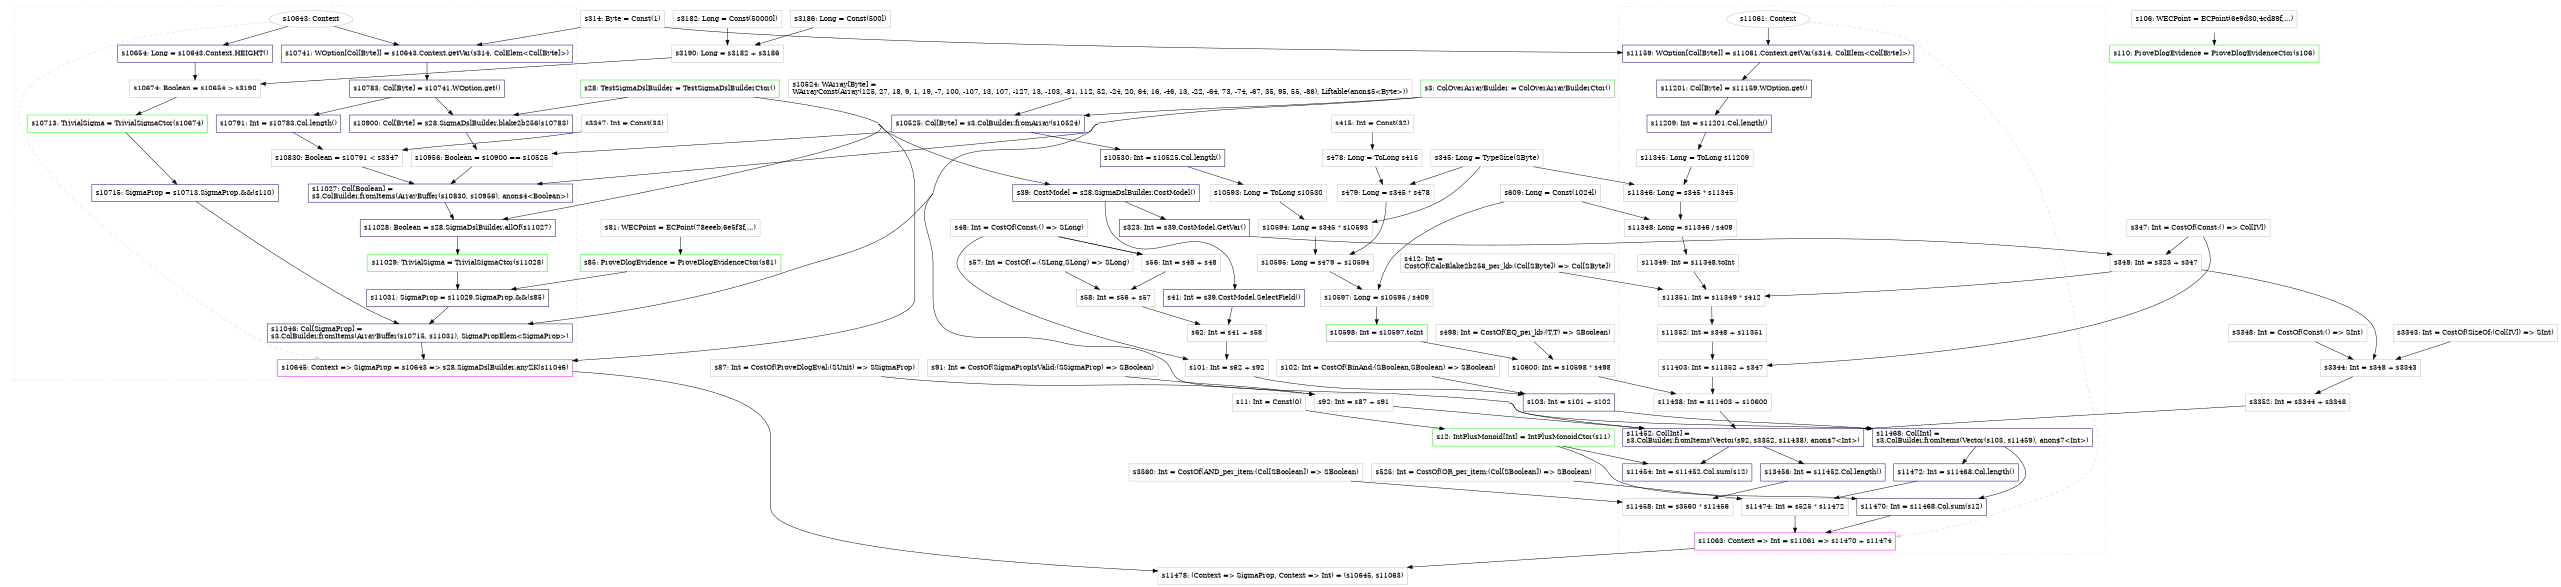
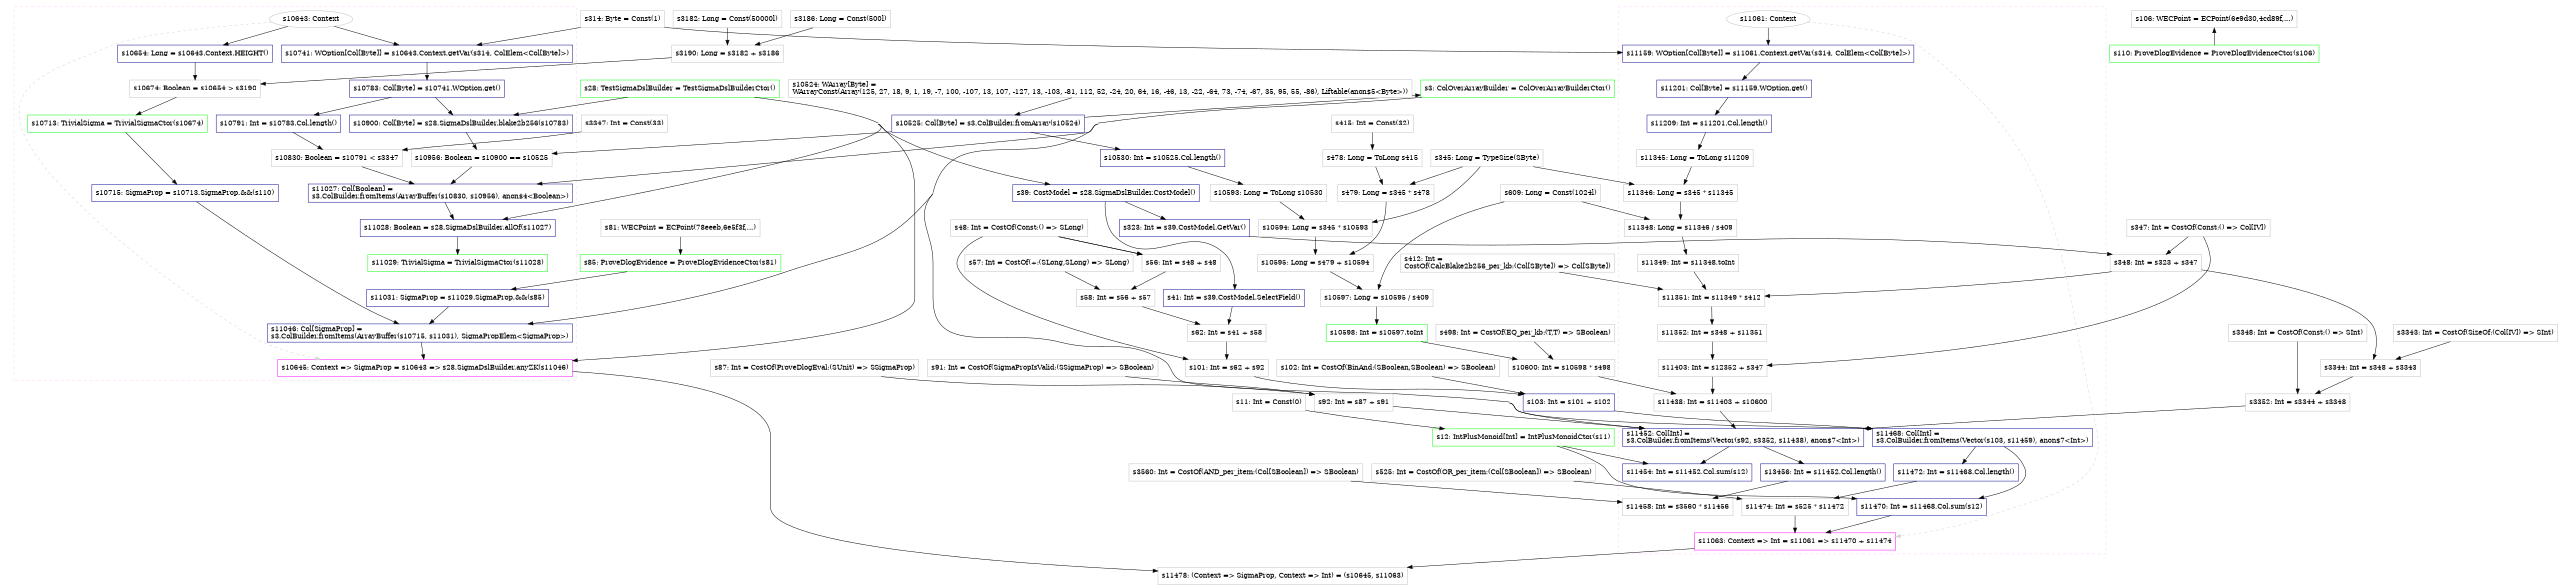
edge "s106: WECPoint = ECPoint(6e9d30,4cd89f,...)" -> "s110: ProveDlogEvidence = ProveDlogEvidenceCtor(s106)": reversed
edge "s3: ColOverArrayBuilder = ColOverArrayBuilderCtor()" -> "s10525: Col[Byte] = s3.ColBuilder.fromArray(s10524)": reversed
edge "s11029: TrivialSigma = TrivialSigmaCtor(s11028)" -> "s11031: SigmaProp = s11029.SigmaProp.&&(s85)": removed
edge "s3348: Int = CostOf(Const:() => SInt)" -> "s3344: Int = s348 + s3343": now "s3348: Int = CostOf(Const:() => SInt)" -> "s3352: Int = s3344 + s3348"
node "s11403: Int = s11352 + s347": label "s11403: Int = s11352 + s347" -> "s11403: Int = s12352 + s347"
